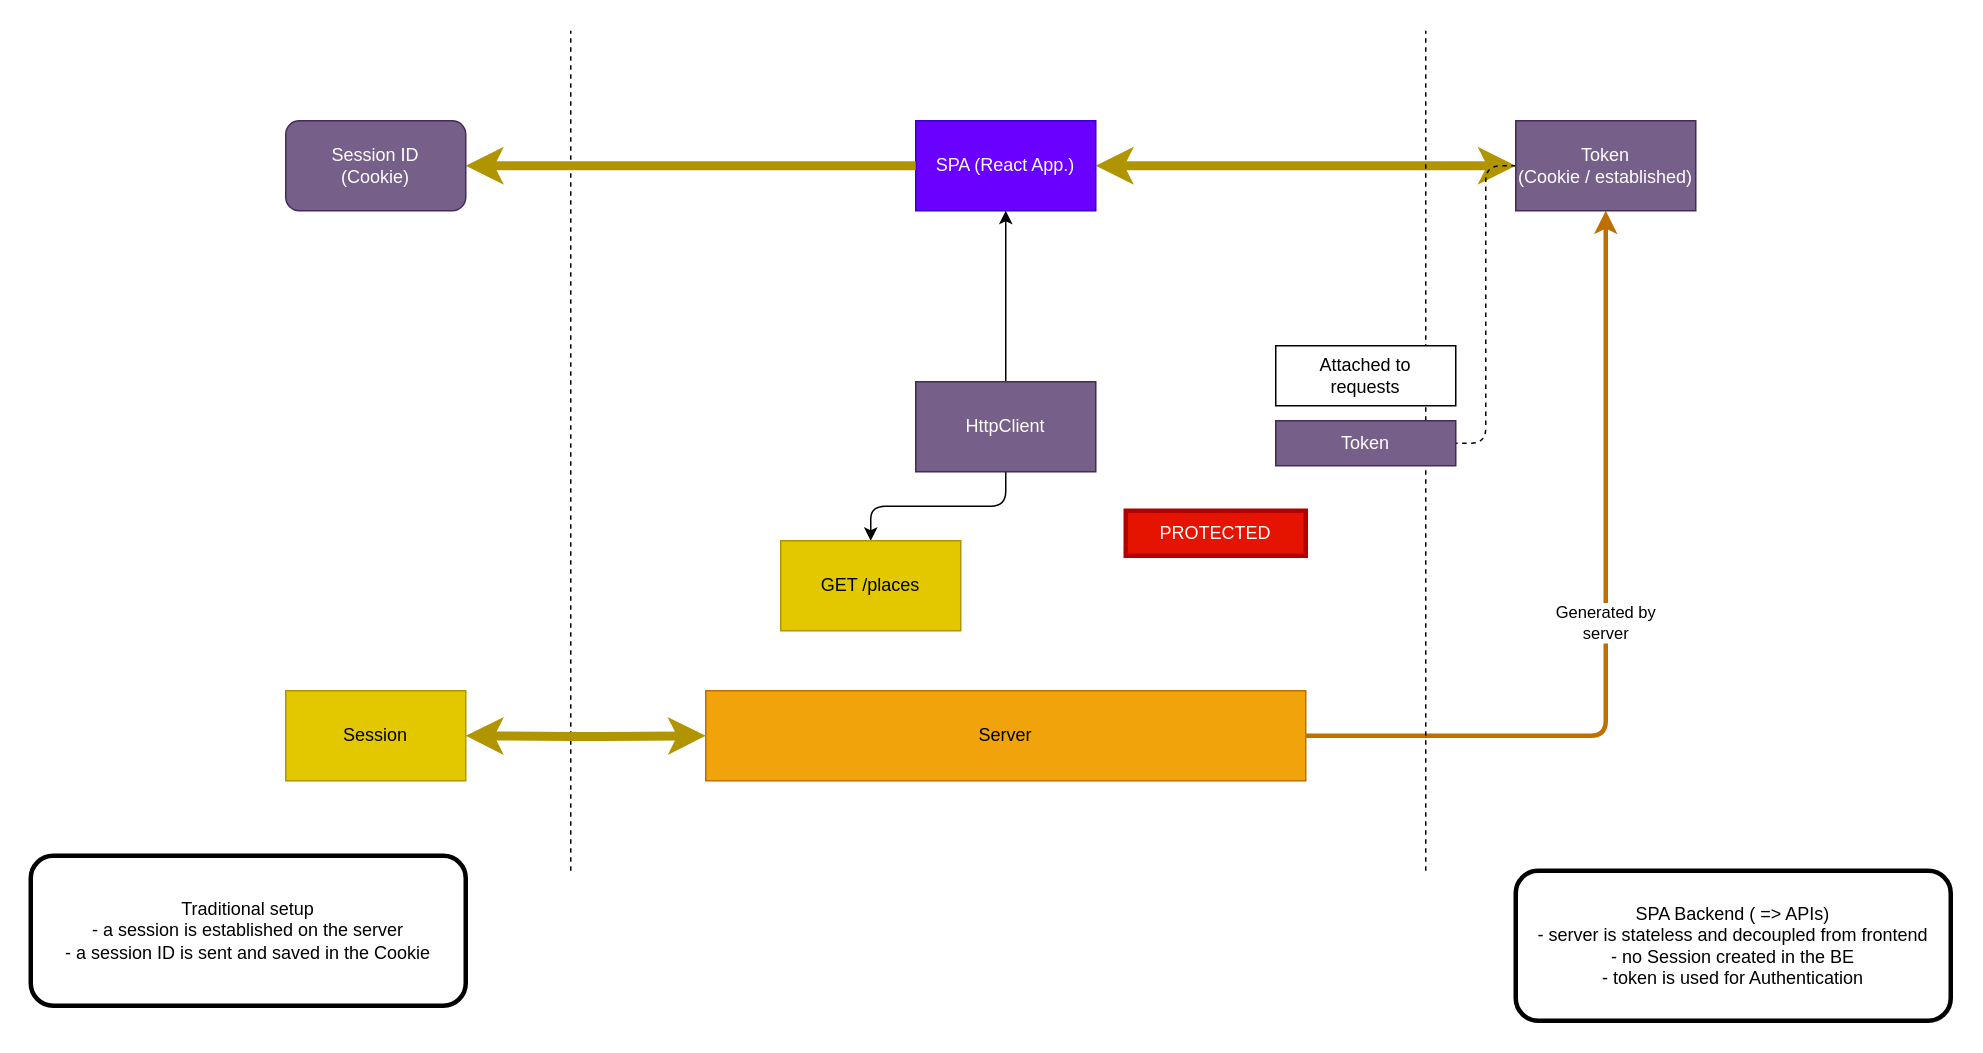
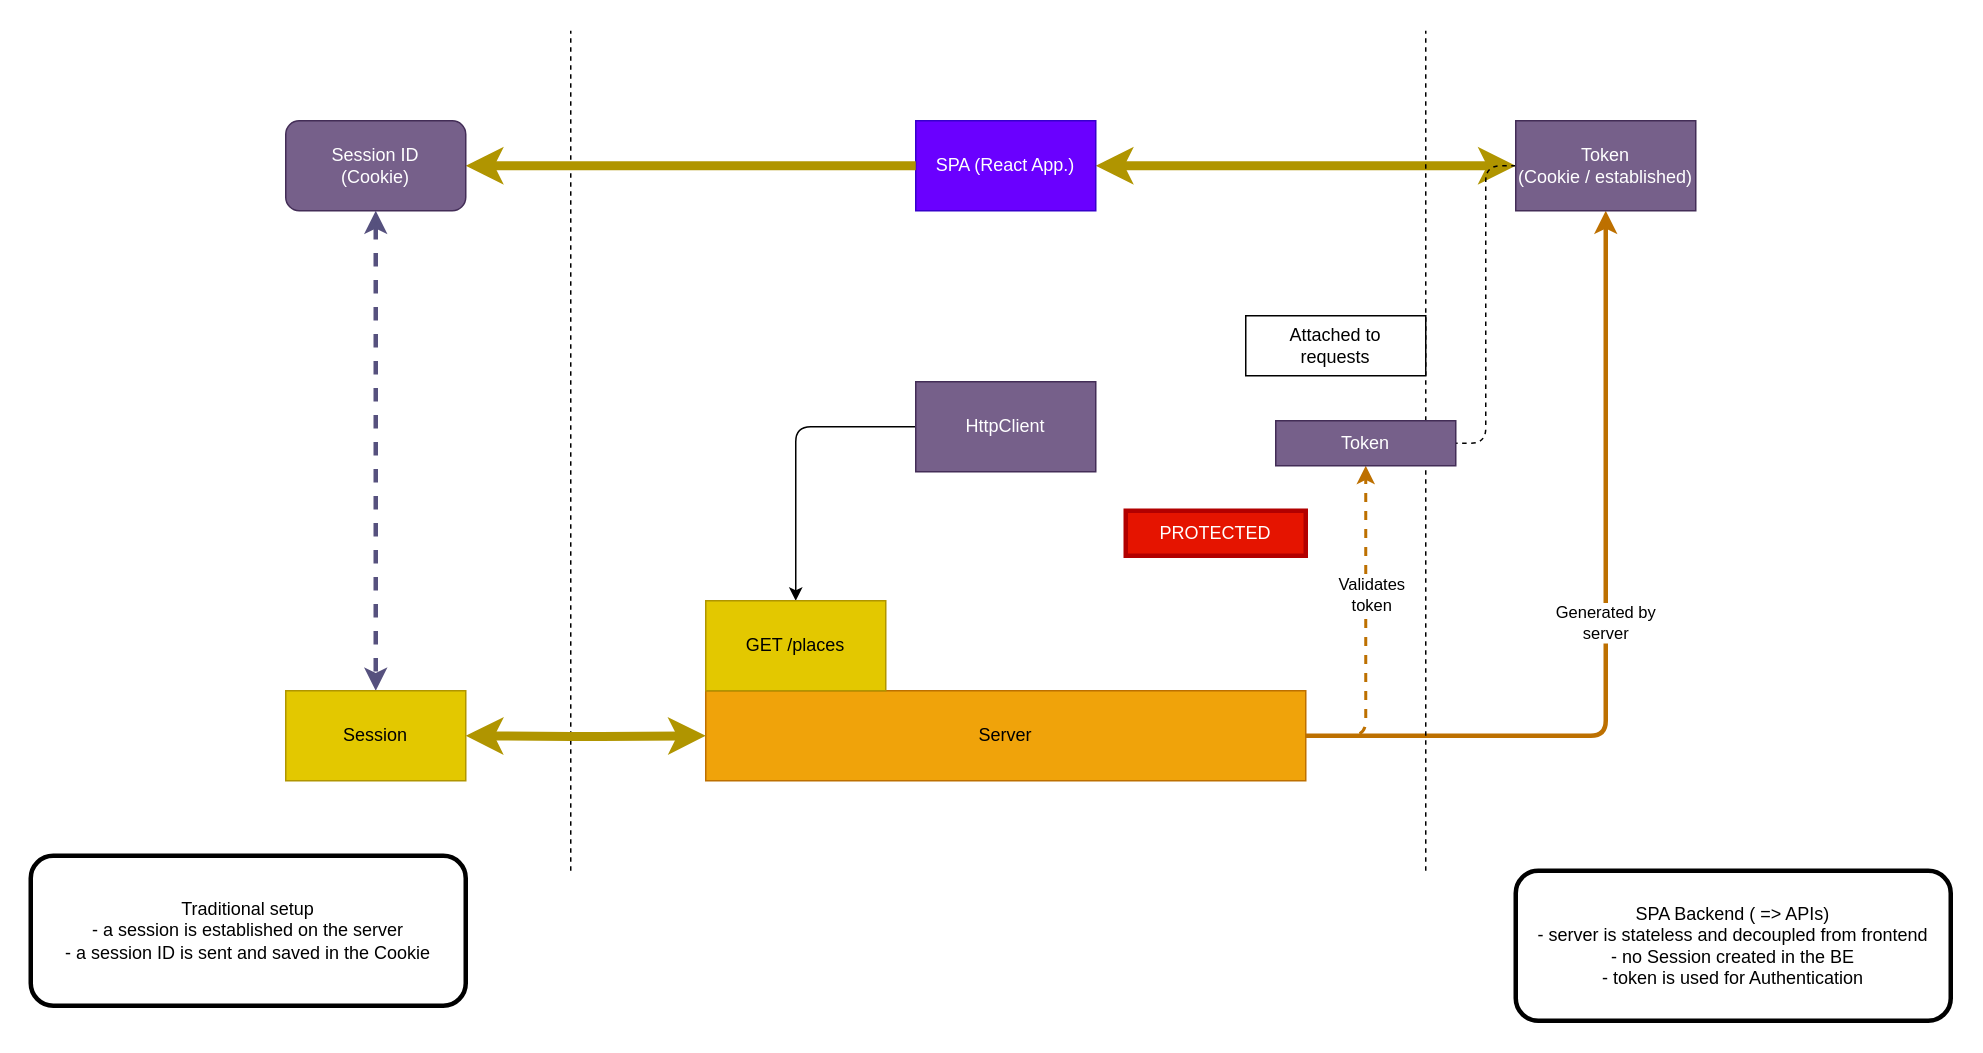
edge "HttpClient" -> "SPA (React App.)": removed
node "Attached to requests": moved (1366, 376) -> (1336, 346)
node "GET /places": moved (871, 586) -> (796, 646)
edge "Server" -> "Token": added, label "Validates token"
edge "Session ID (Cookie)" -- "Session": added
